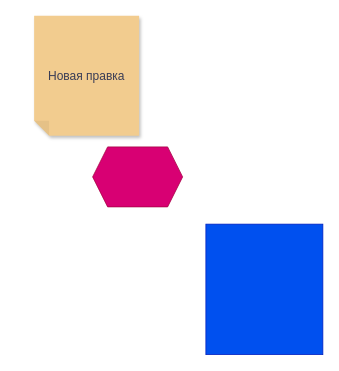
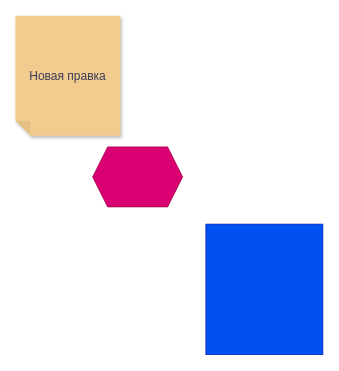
node "Новая правка": moved (87, 75) -> (68, 75)
